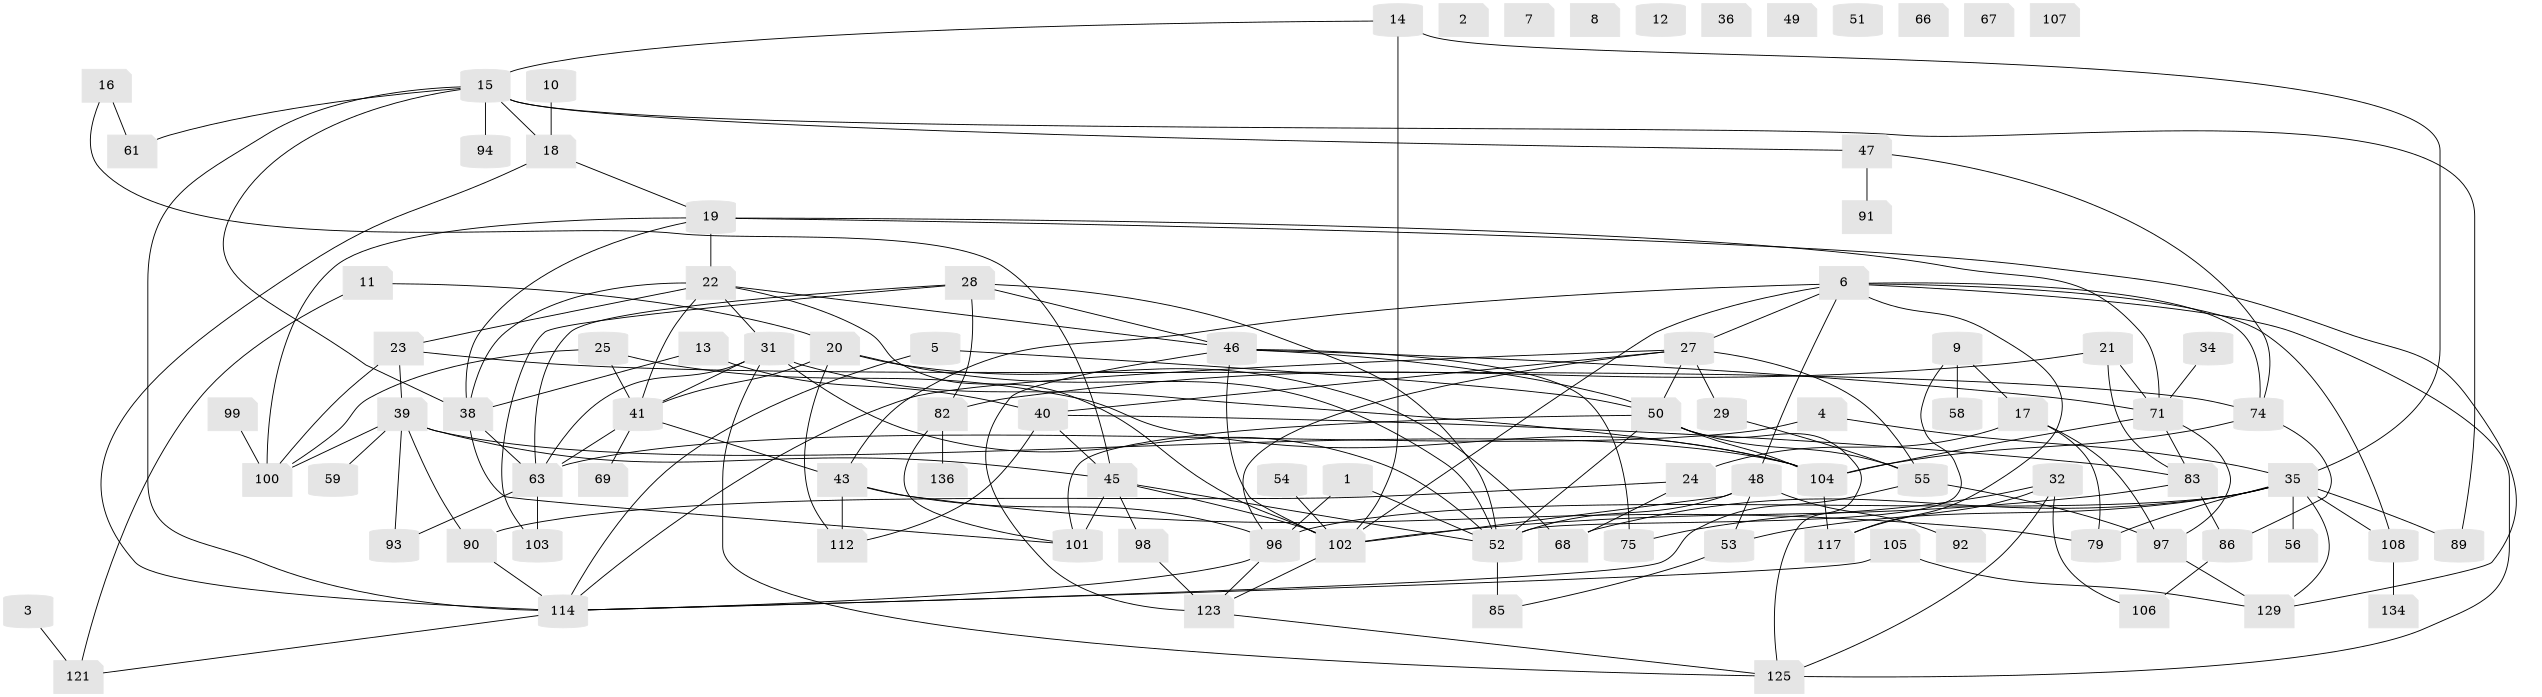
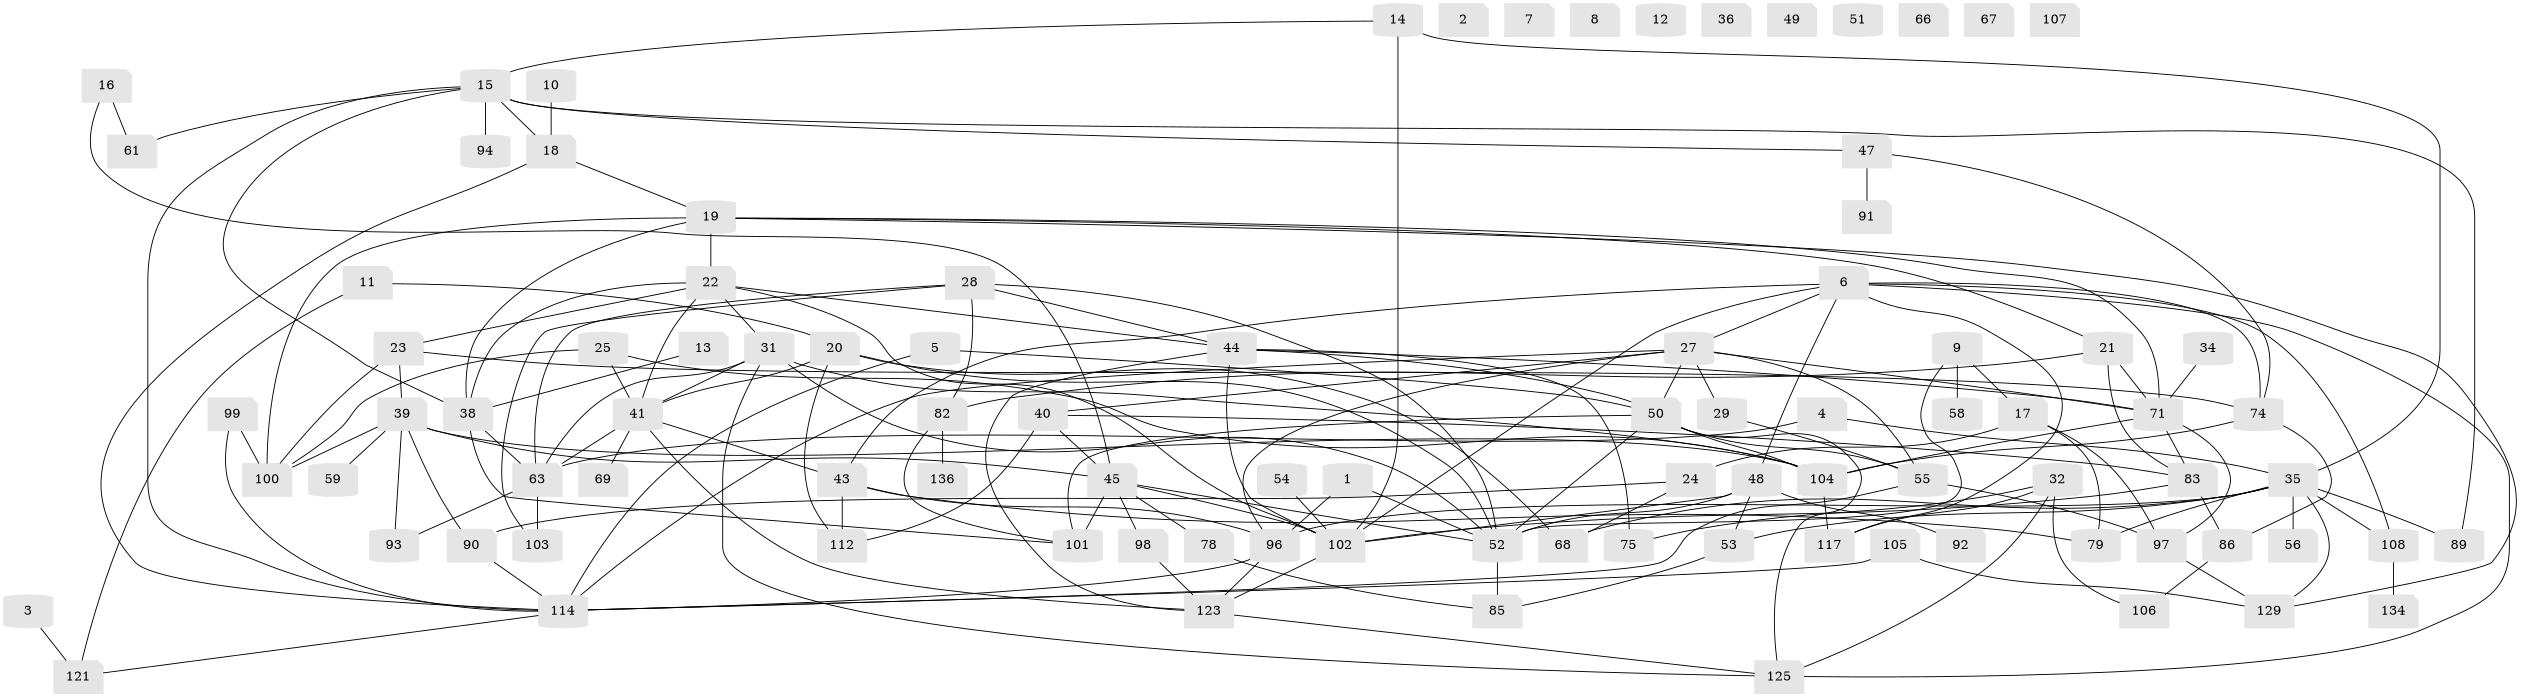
edge "19" -- "21": added
node "46": label "46" -> "44"
edge "27" -- "71": added
edge "13" -- "40": removed
node "78": added
edge "99" -- "114": added
edge "41" -- "123": added
